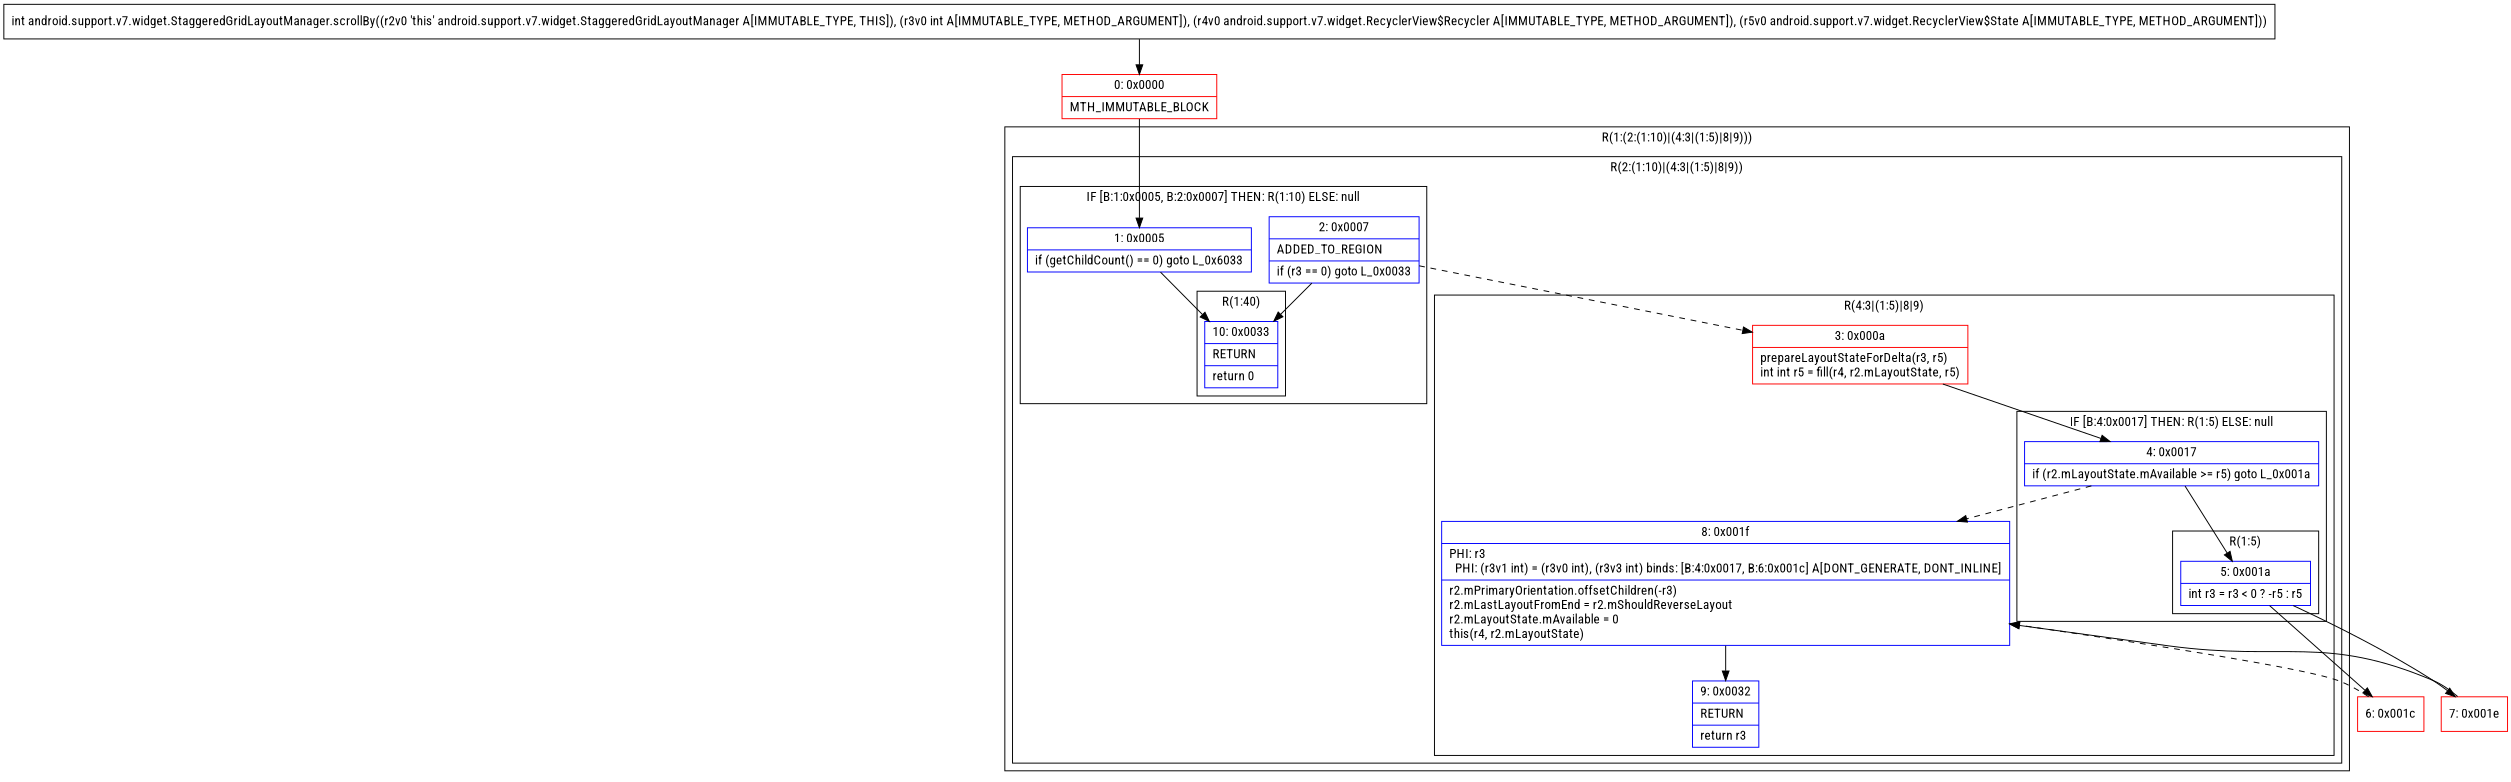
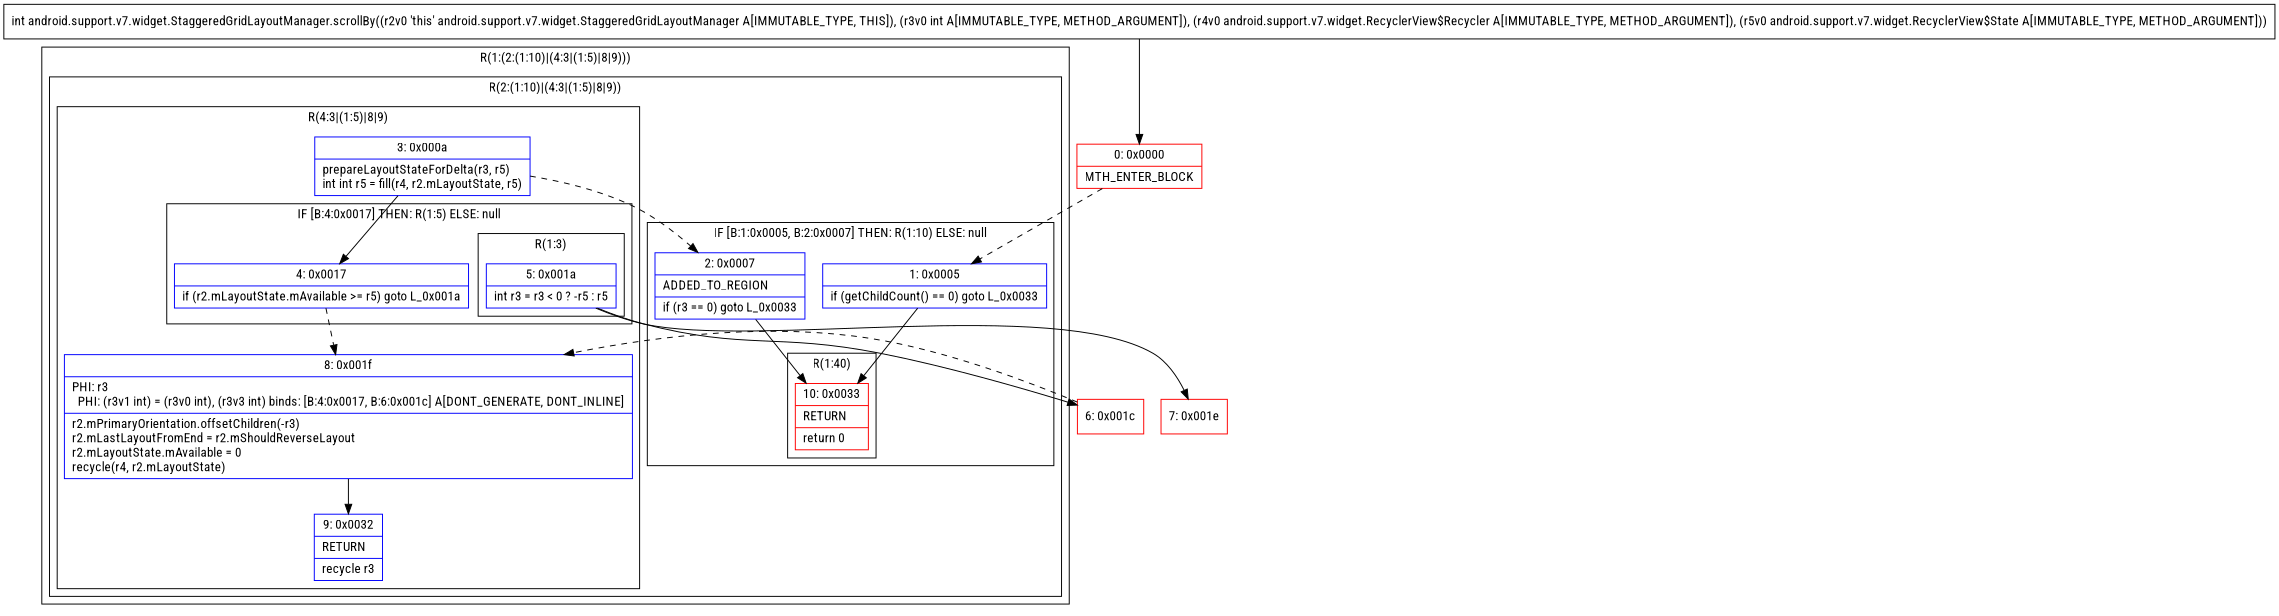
node "0: 0x0000": text "MTH_IMMUTABLE_BLOCK" -> "MTH_ENTER_BLOCK"
edge "0: 0x0000" -> "1: 0x0005": style solid -> dashed
node "1: 0x0005": text "if (getChildCount() == 0) goto L_0x6033" -> "if (getChildCount() == 0) goto L_0x0033"
edge "2: 0x0007" -> "3: 0x000a": reversed
node "10: 0x0033": color blue -> red
node "3: 0x000a": color red -> blue
edge "4: 0x0017" -> "5: 0x001a": removed
cluster "R(1:5)": label "R(1:5)" -> "R(1:3)"
node "8: 0x001f": text "this(r4, r2.mLayoutState)" -> "recycle(r4, r2.mLayoutState)"
edge "7: 0x001e" -> "8: 0x001f": removed
node "9: 0x0032": text "return r3" -> "recycle r3"
